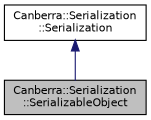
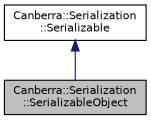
node "Canberra::Serialization ::Serialization": label "Canberra::Serialization ::Serialization" -> "Canberra::Serialization ::Serializable"
